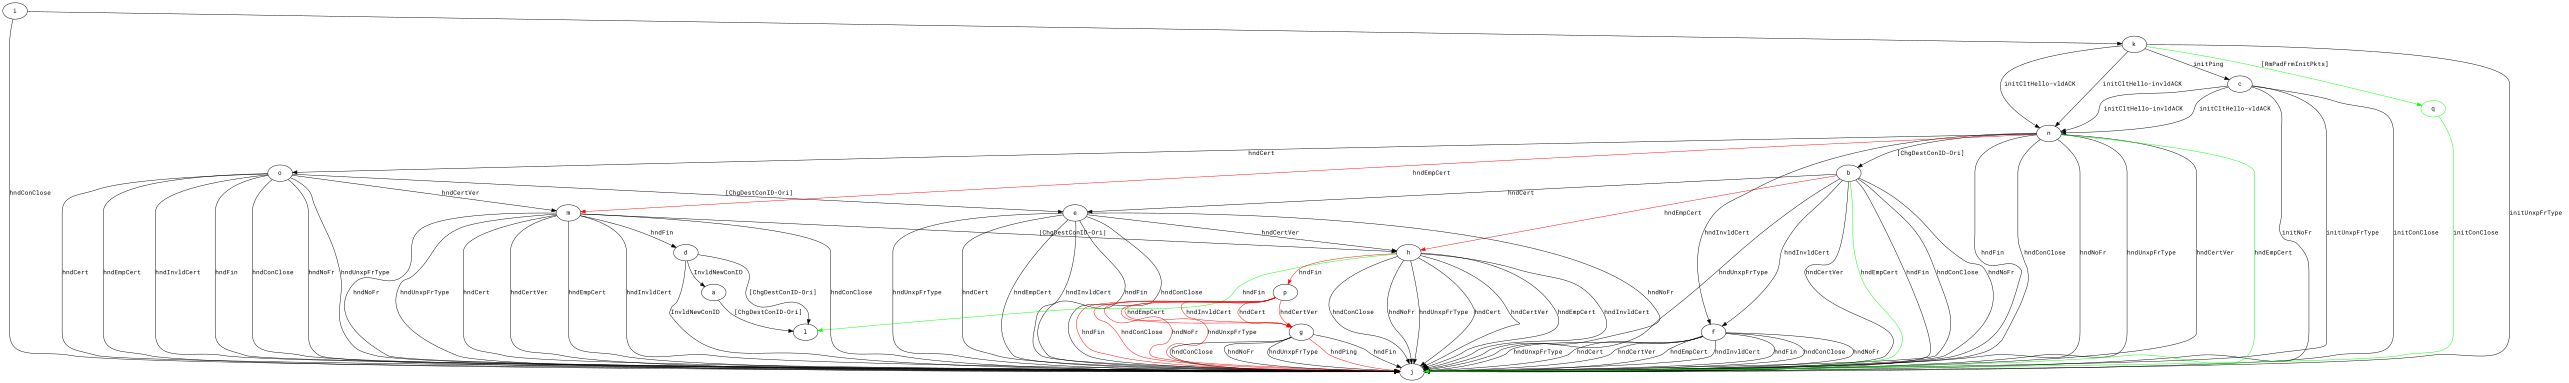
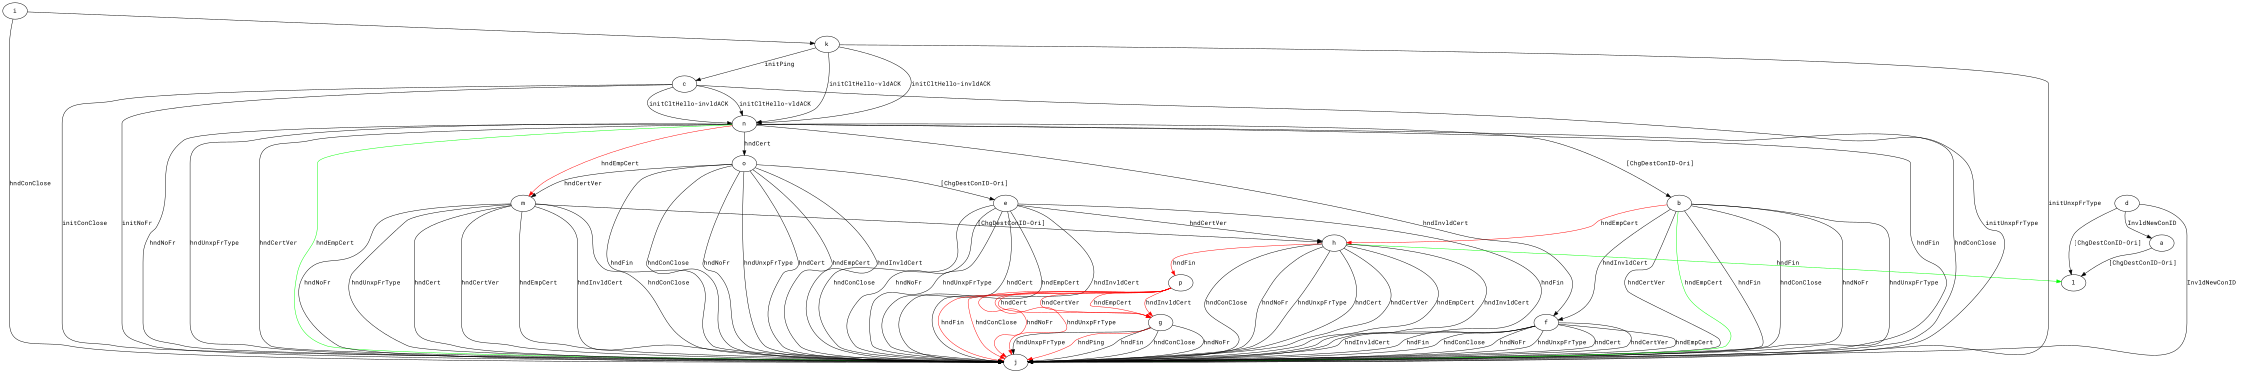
node "q": removed
edge "b" -> "e": removed, label "hndCert"
edge "m" -> "d": removed, label "hndFin"
